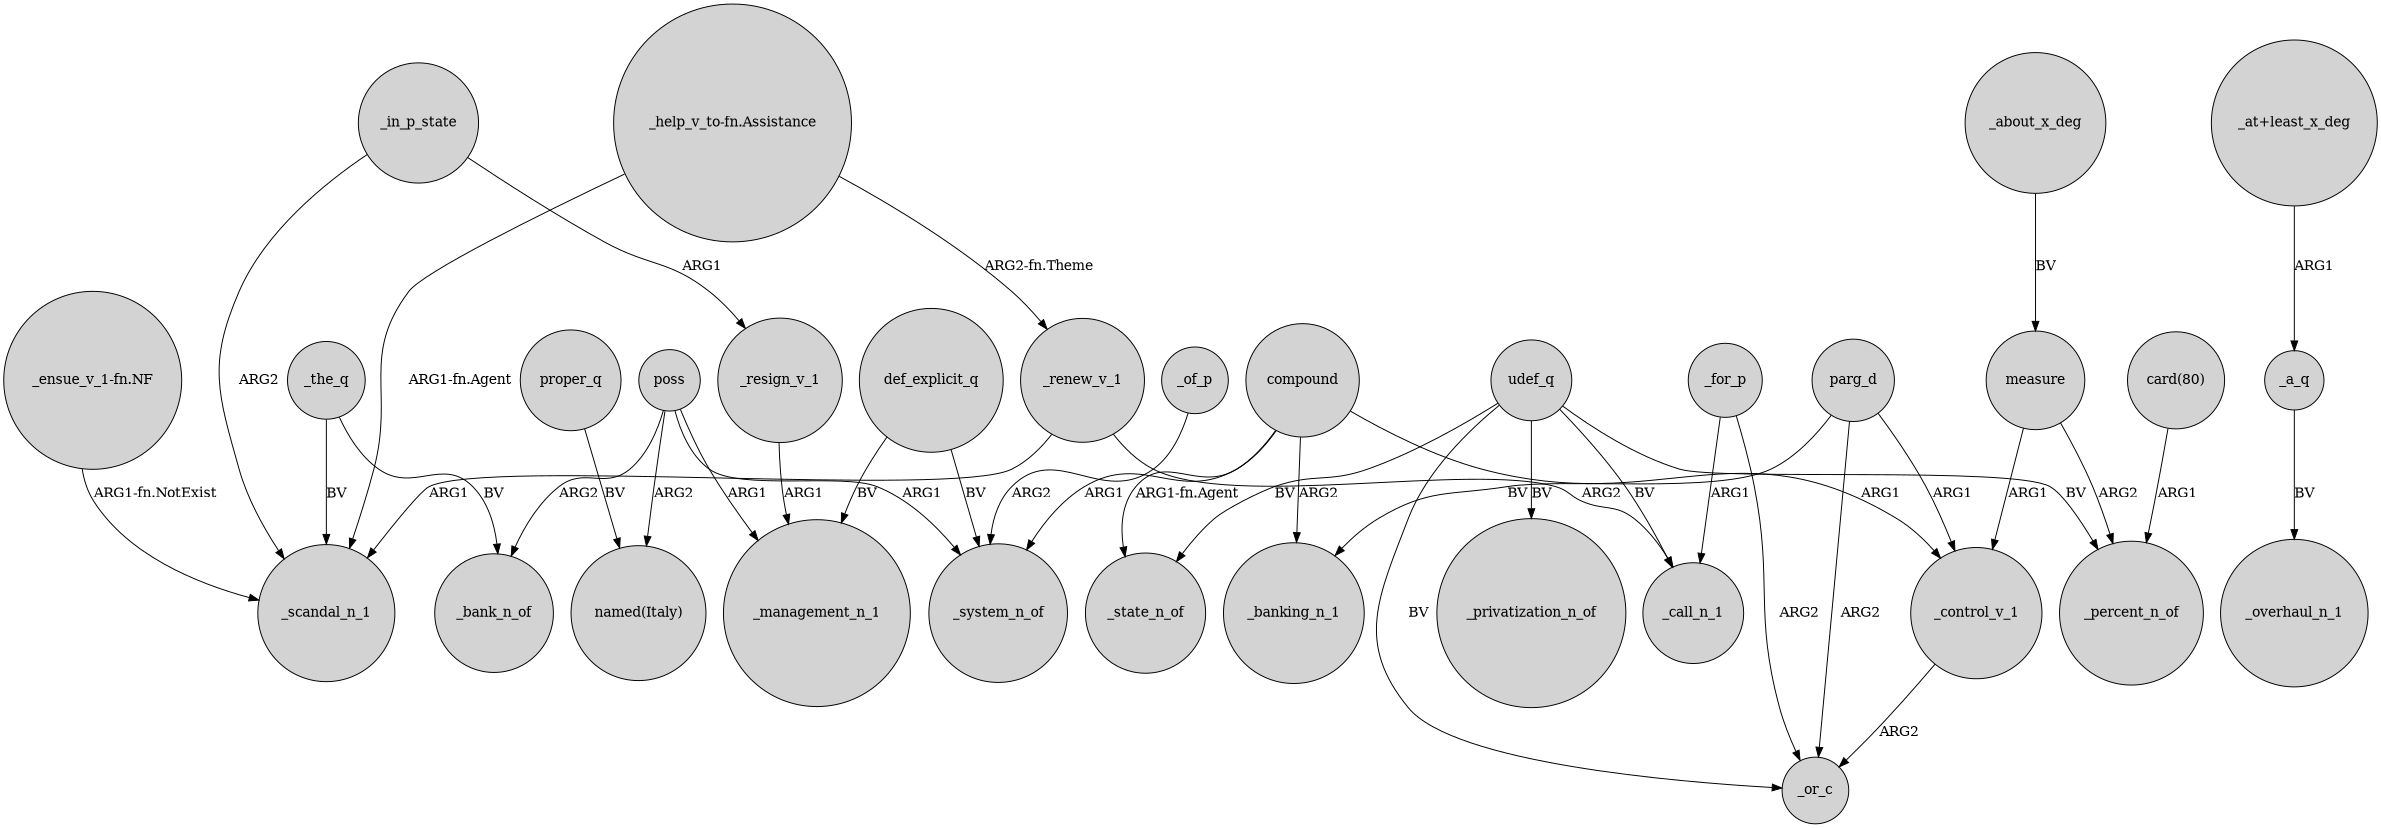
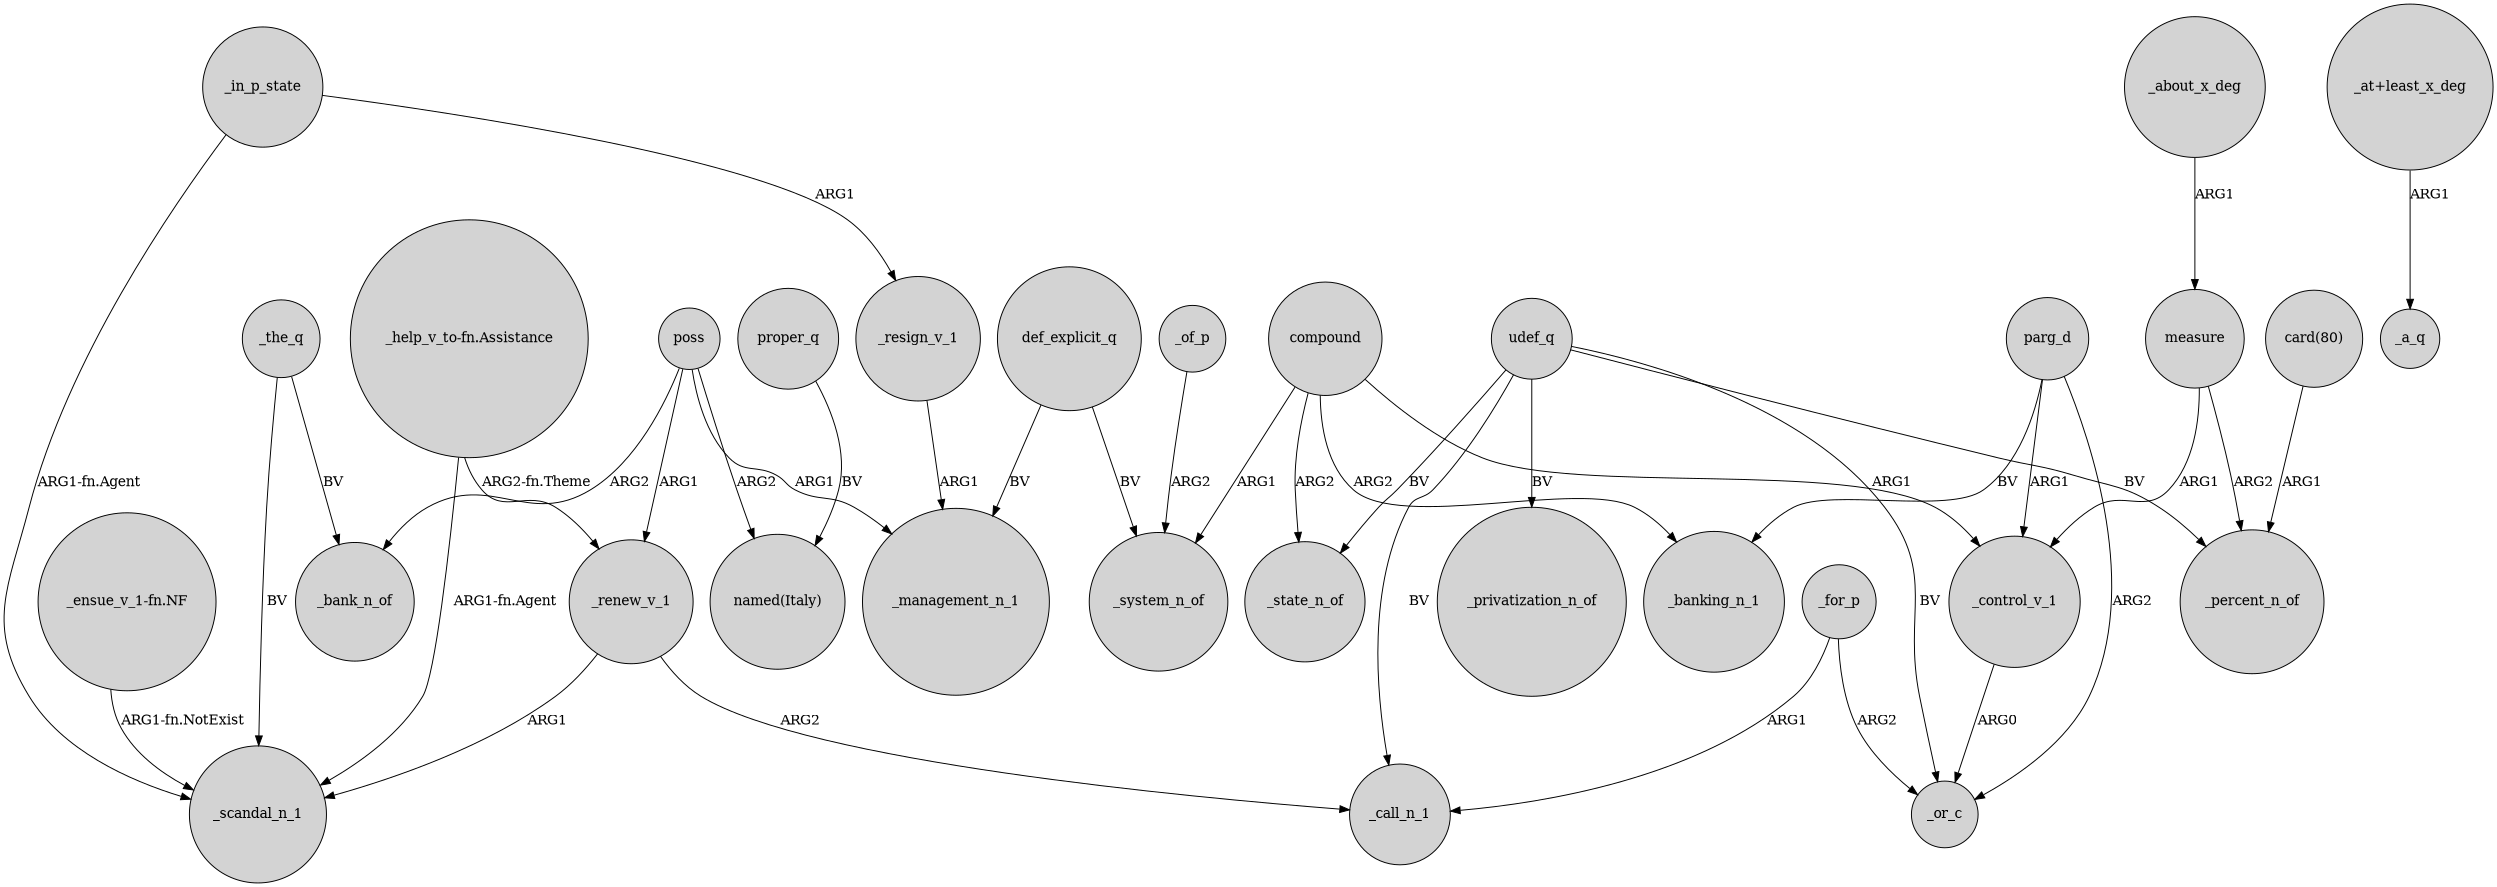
edge "_about_x_deg" -> "measure": label "BV" -> "ARG1"
edge "_in_p_state" -> "_scandal_n_1": label "ARG2" -> "ARG1-fn.Agent"
edge "poss" -> "_system_n_of": now "poss" -> "_renew_v_1"
edge "compound" -> "_state_n_of": label "ARG1-fn.Agent" -> "ARG2"
node "_overhaul_n_1": removed
edge "_control_v_1" -> "_or_c": label "ARG2" -> "ARG0"
